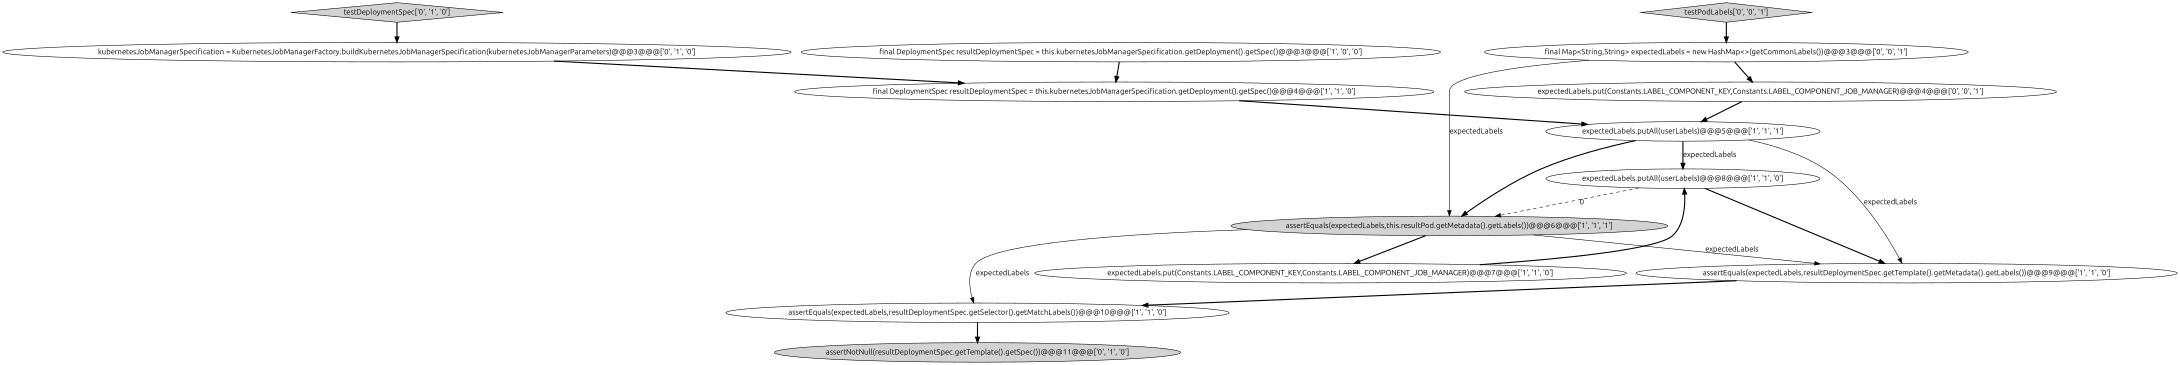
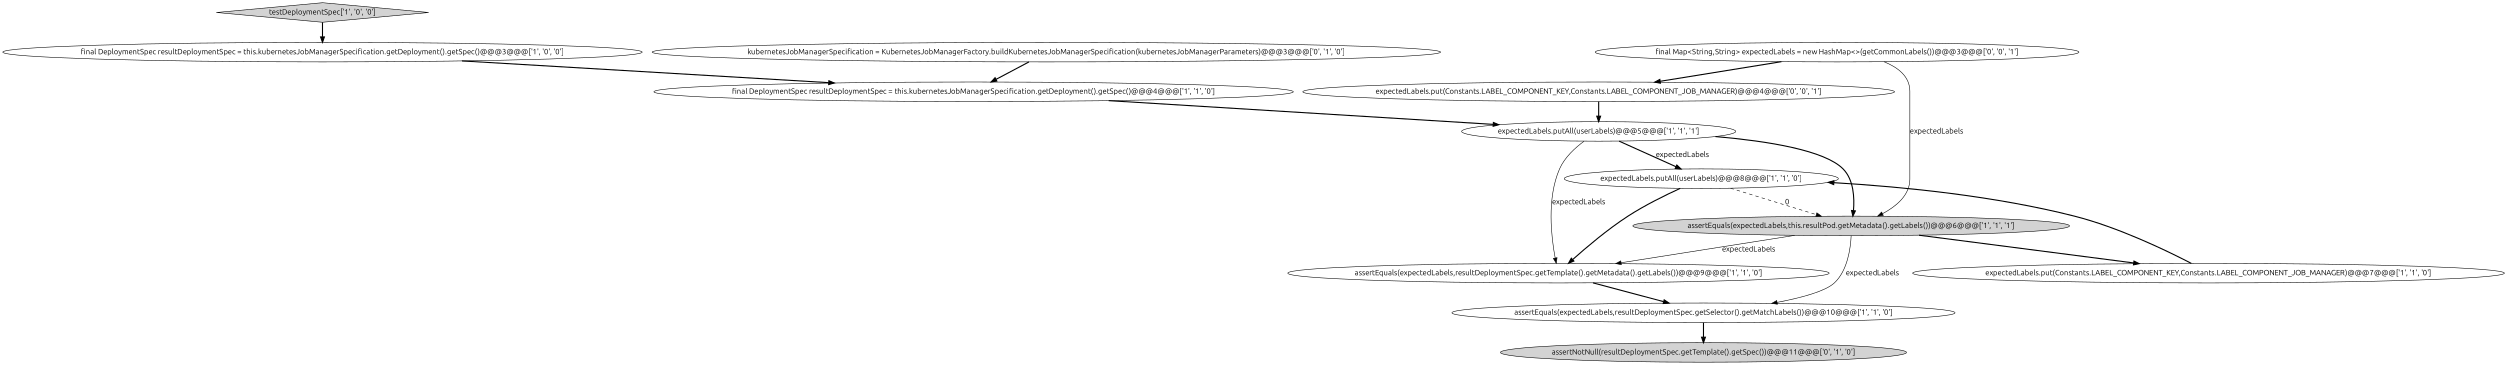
node "testDeploymentSpec['1', '0', '0']": added
node "testDeploymentSpec['0', '1', '0']": removed
node "testPodLabels['0', '0', '1']": removed
